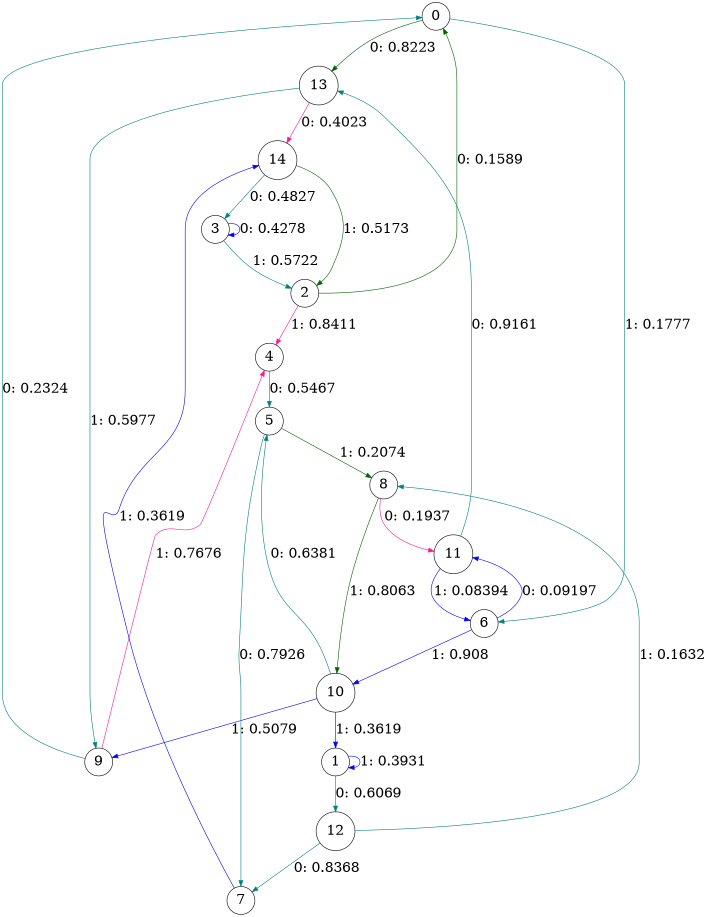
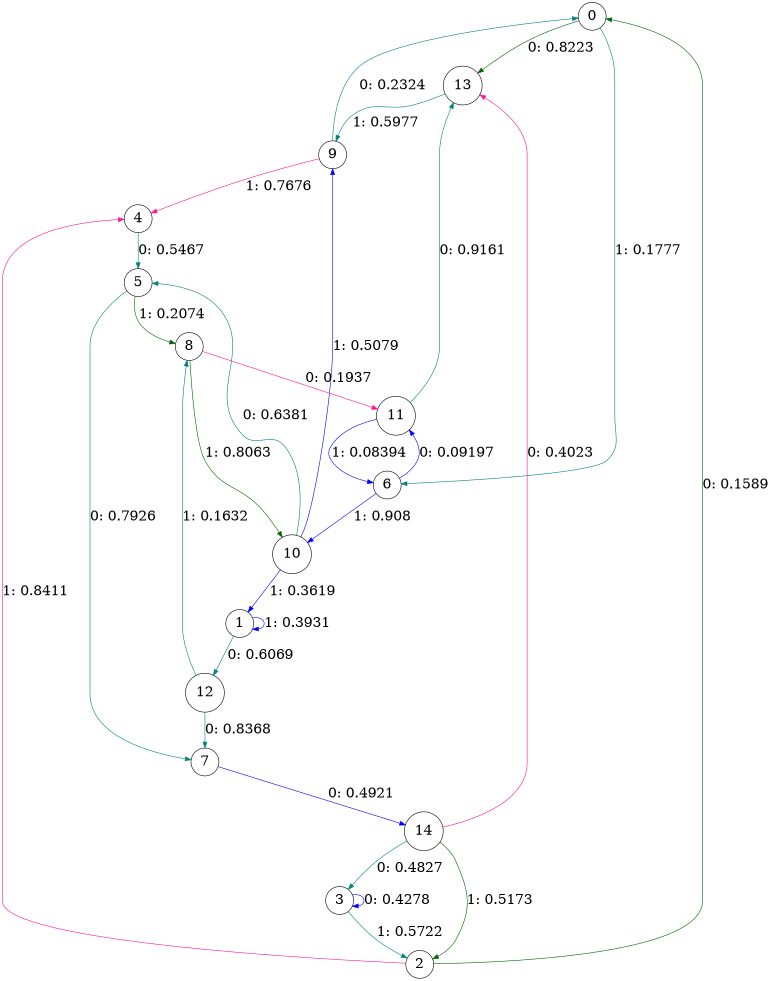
edge "13" -> "14": reversed
edge "7" -> "14": label "1: 0.3619   " -> "0: 0.4921   "
